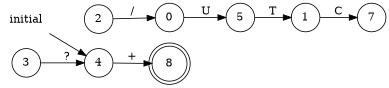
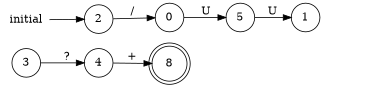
edge "5" -> "1": label "T" -> "U"
node "7": removed
edge "initial" -> "4": now "initial" -> "2"
